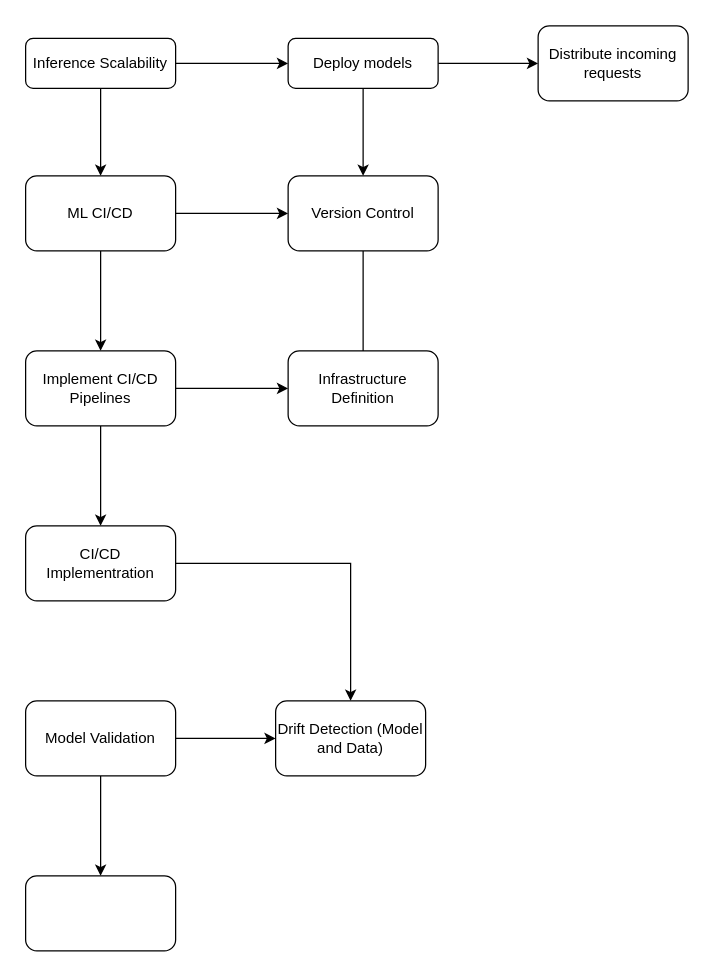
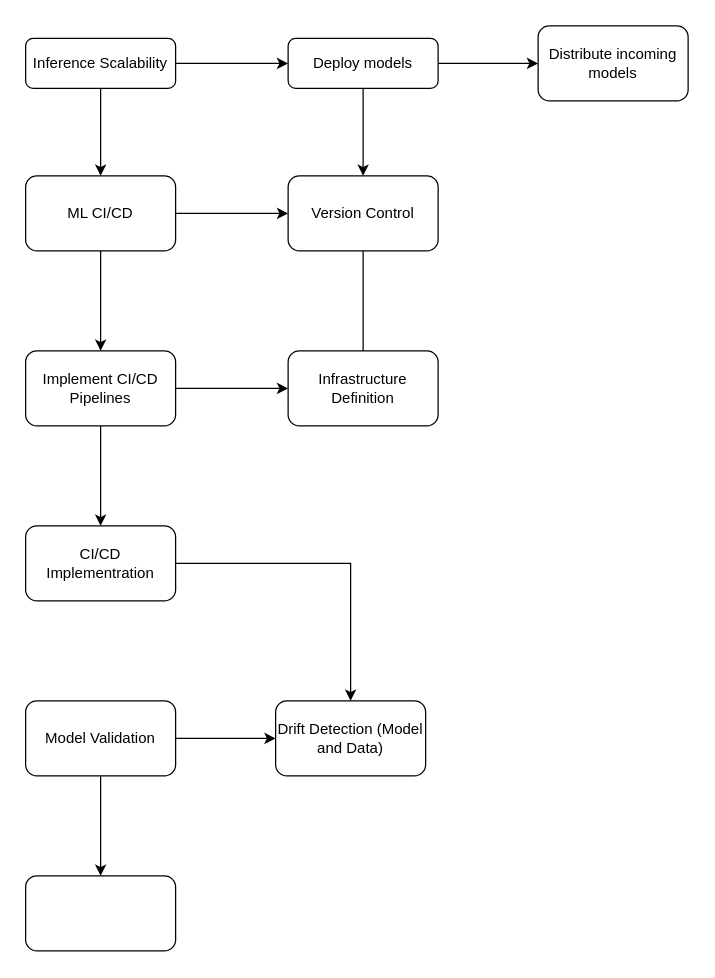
node "Distribute incoming requests": label "Distribute incoming requests" -> "Distribute incoming models"
